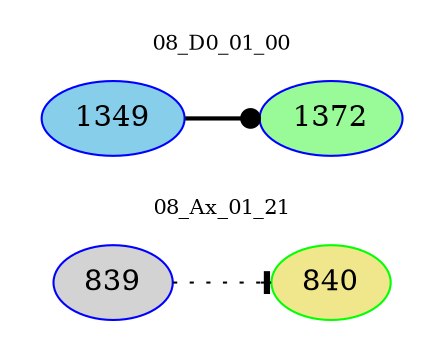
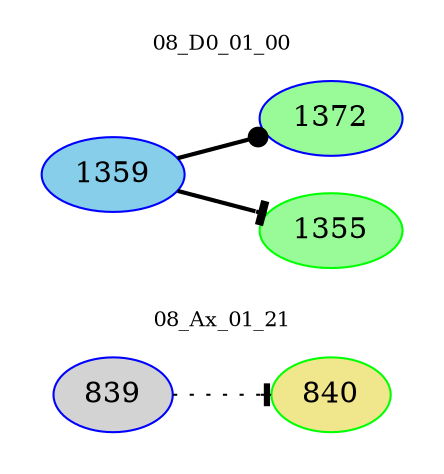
node "1349": label "1349" -> "1359"
node "1355": added
